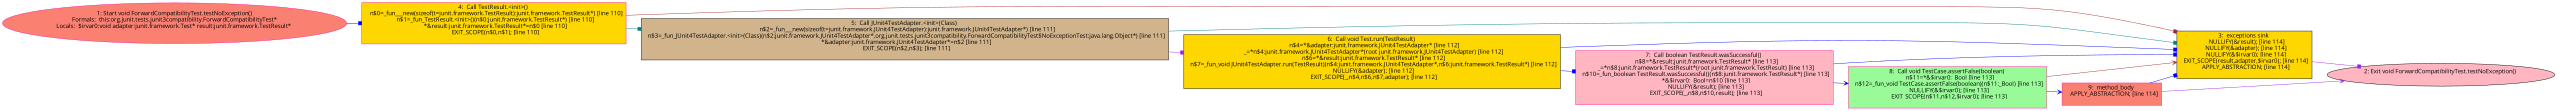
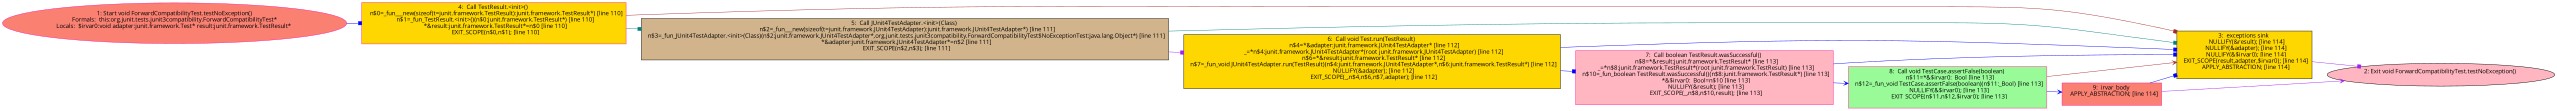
node "9:  method_body APPLY_ABSTRACTION; [line 114]": label "9:  method_body APPLY_ABSTRACTION; [line 114]" -> "9:  irvar_body APPLY_ABSTRACTION; [line 114]"
